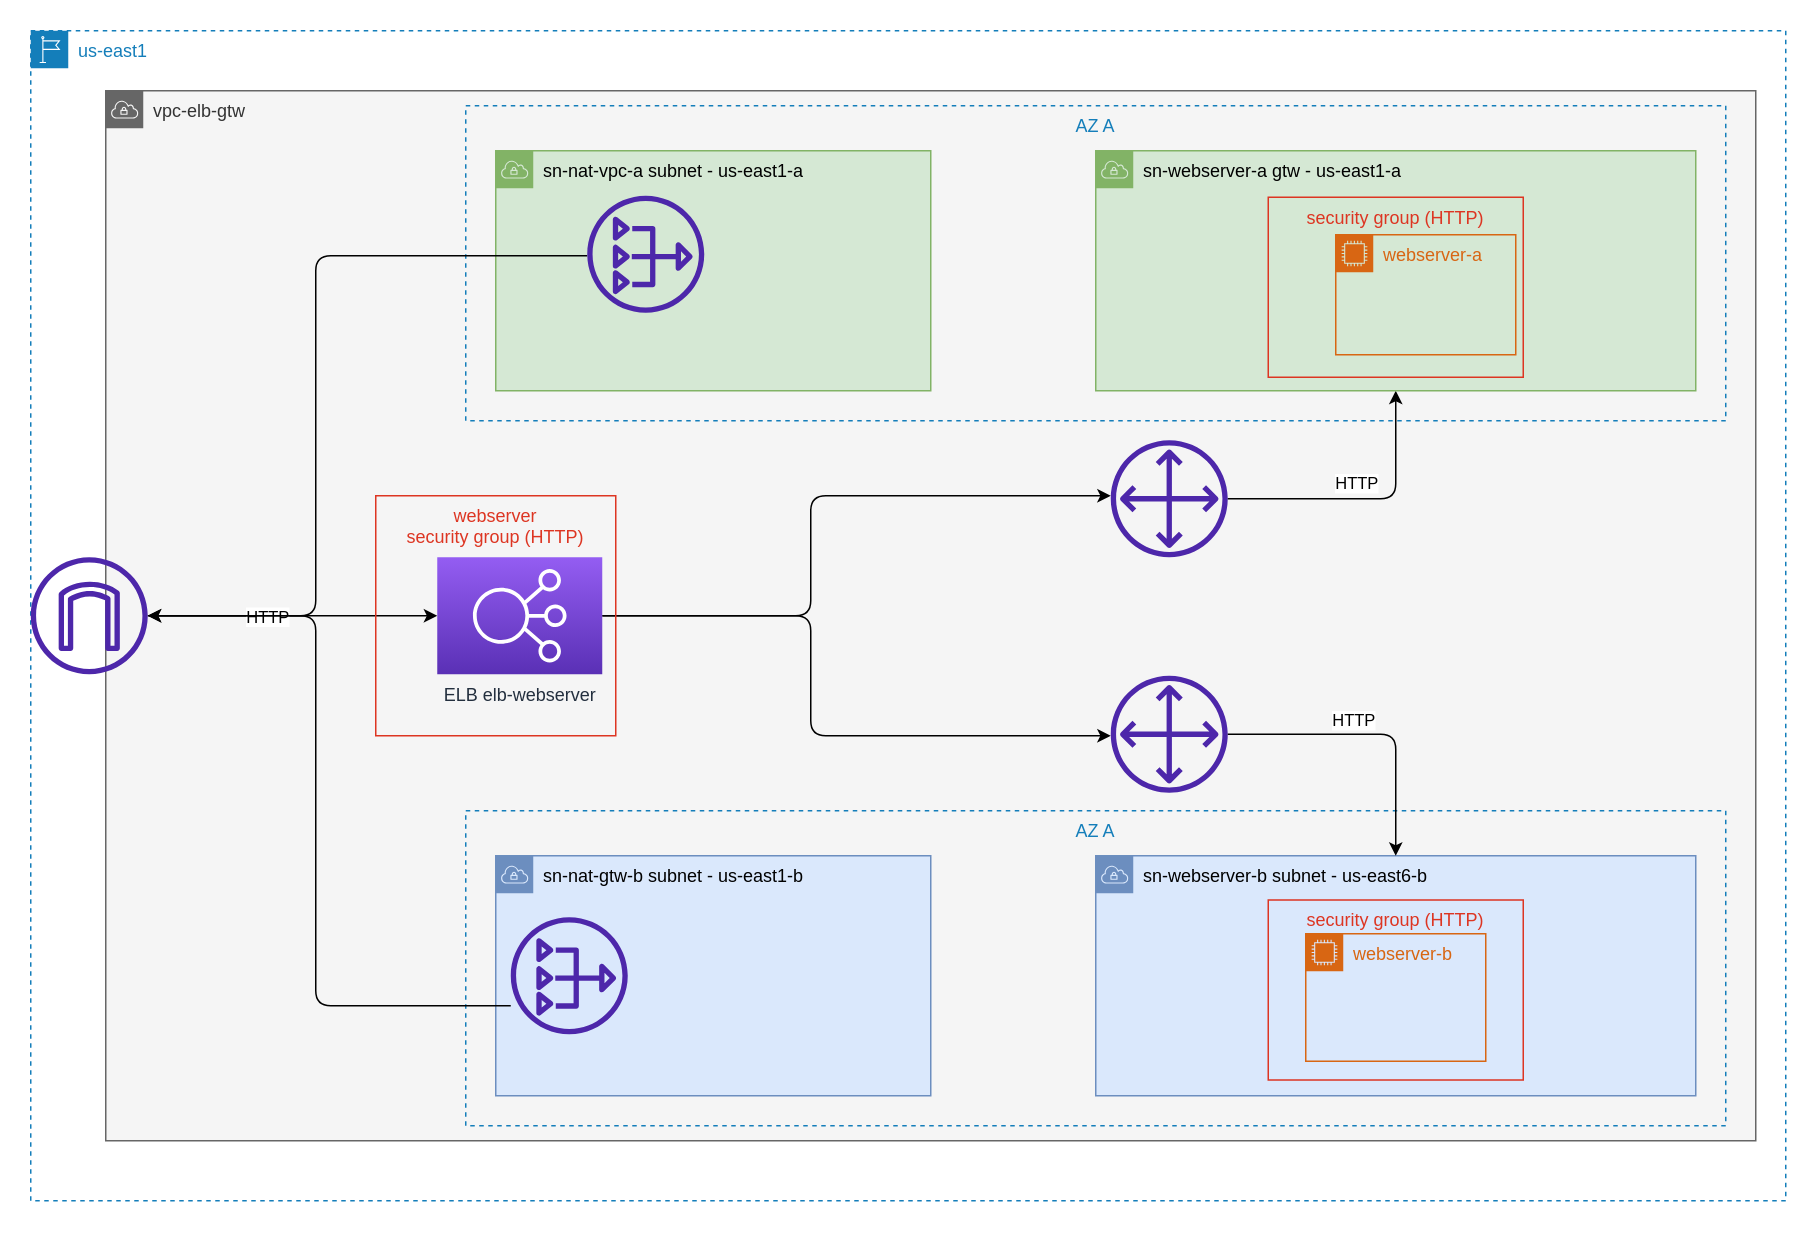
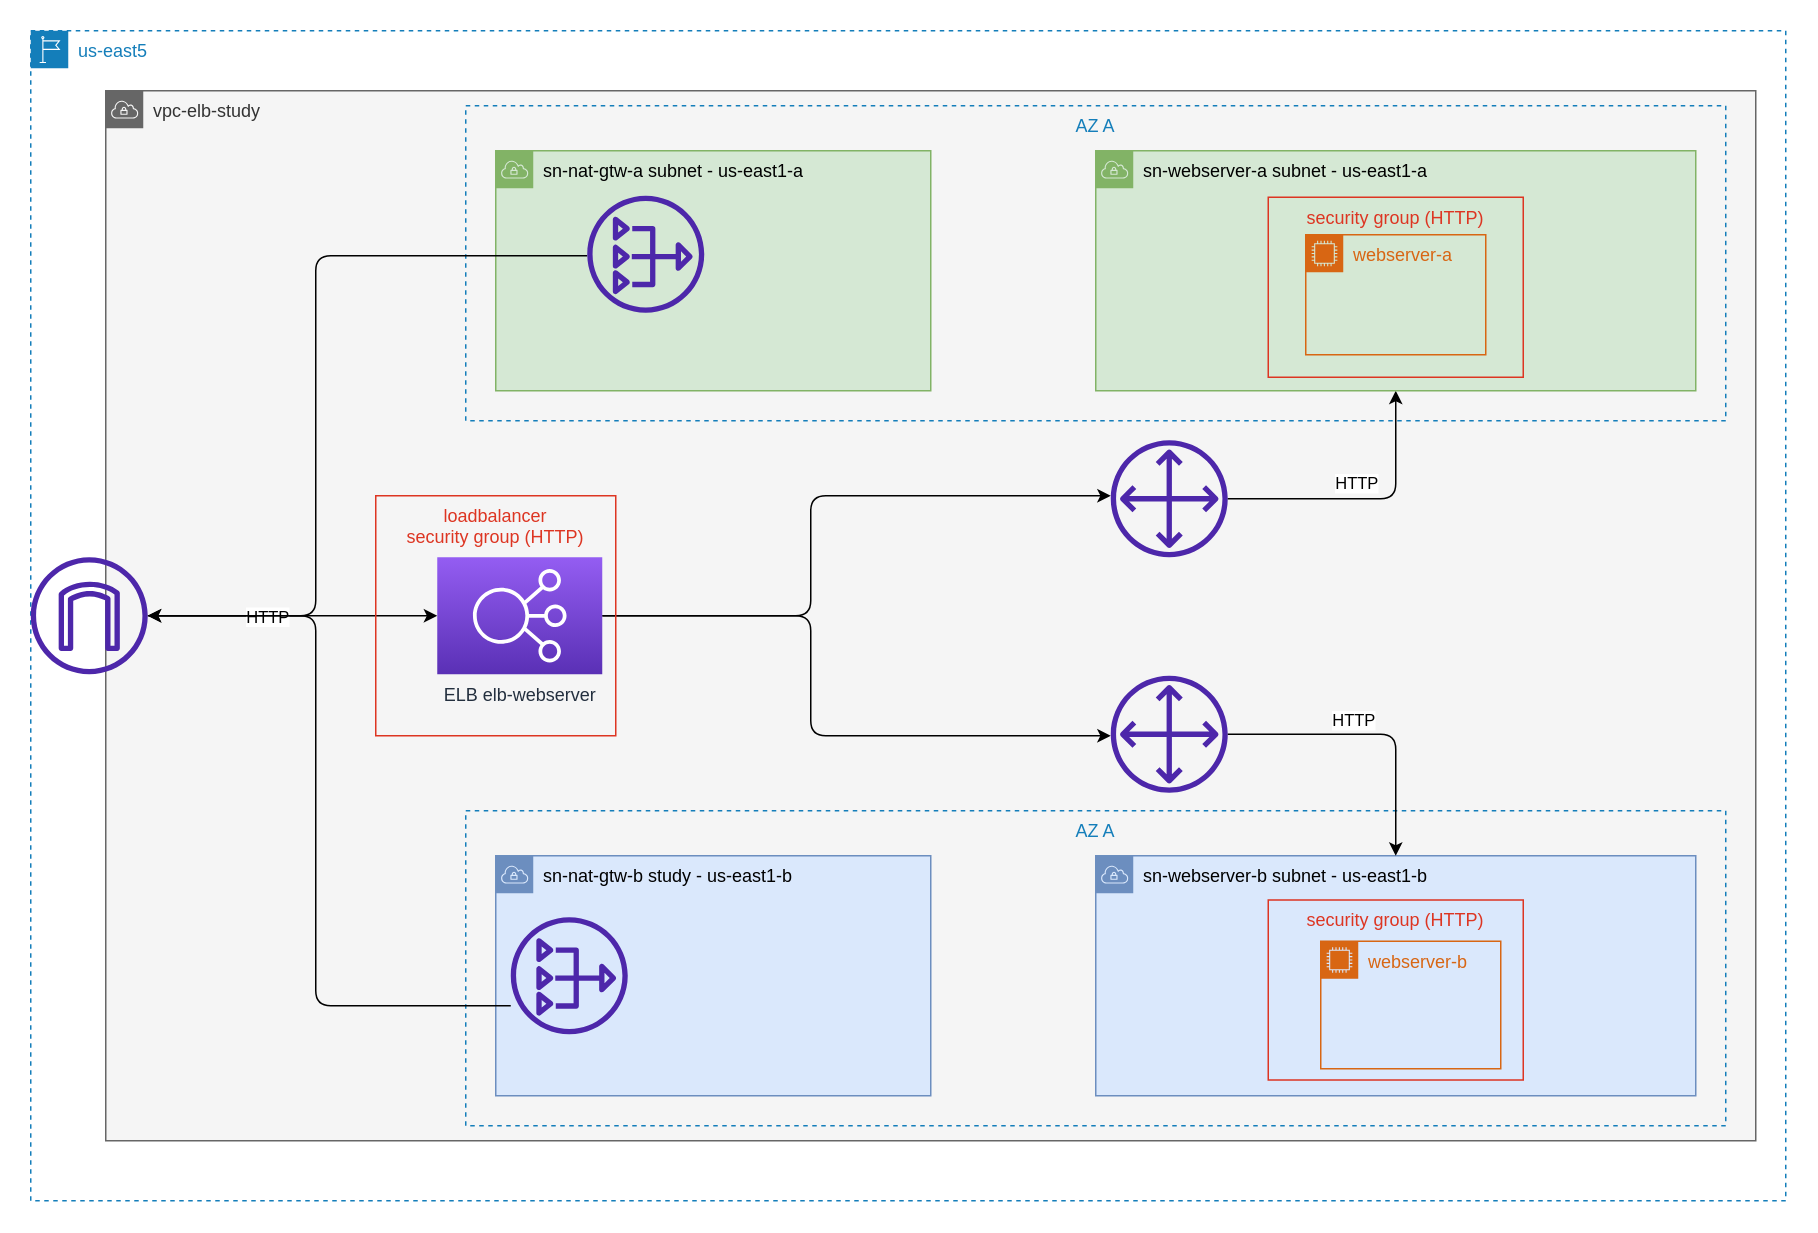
node "us-east1": label "us-east1" -> "us-east5"
node "vpc-elb-gtw": label "vpc-elb-gtw" -> "vpc-elb-study"
node "sn-nat-vpc-a subnet - us-east1-a": label "sn-nat-vpc-a subnet - us-east1-a" -> "sn-nat-gtw-a subnet - us-east1-a"
node "sn-webserver-a gtw - us-east1-a": label "sn-webserver-a gtw - us-east1-a" -> "sn-webserver-a subnet - us-east1-a"
node "webserver-a": moved (1426, 295) -> (1396, 295)
node "webserver security group (HTTP)": label "webserver security group (HTTP)" -> "loadbalancer security group (HTTP)"
node "sn-nat-gtw-b subnet - us-east1-b": label "sn-nat-gtw-b subnet - us-east1-b" -> "sn-nat-gtw-b study - us-east1-b"
node "sn-webserver-b subnet - us-east6-b": label "sn-webserver-b subnet - us-east6-b" -> "sn-webserver-b subnet - us-east1-b"
node "webserver-b": moved (1396, 998) -> (1411, 1005)
